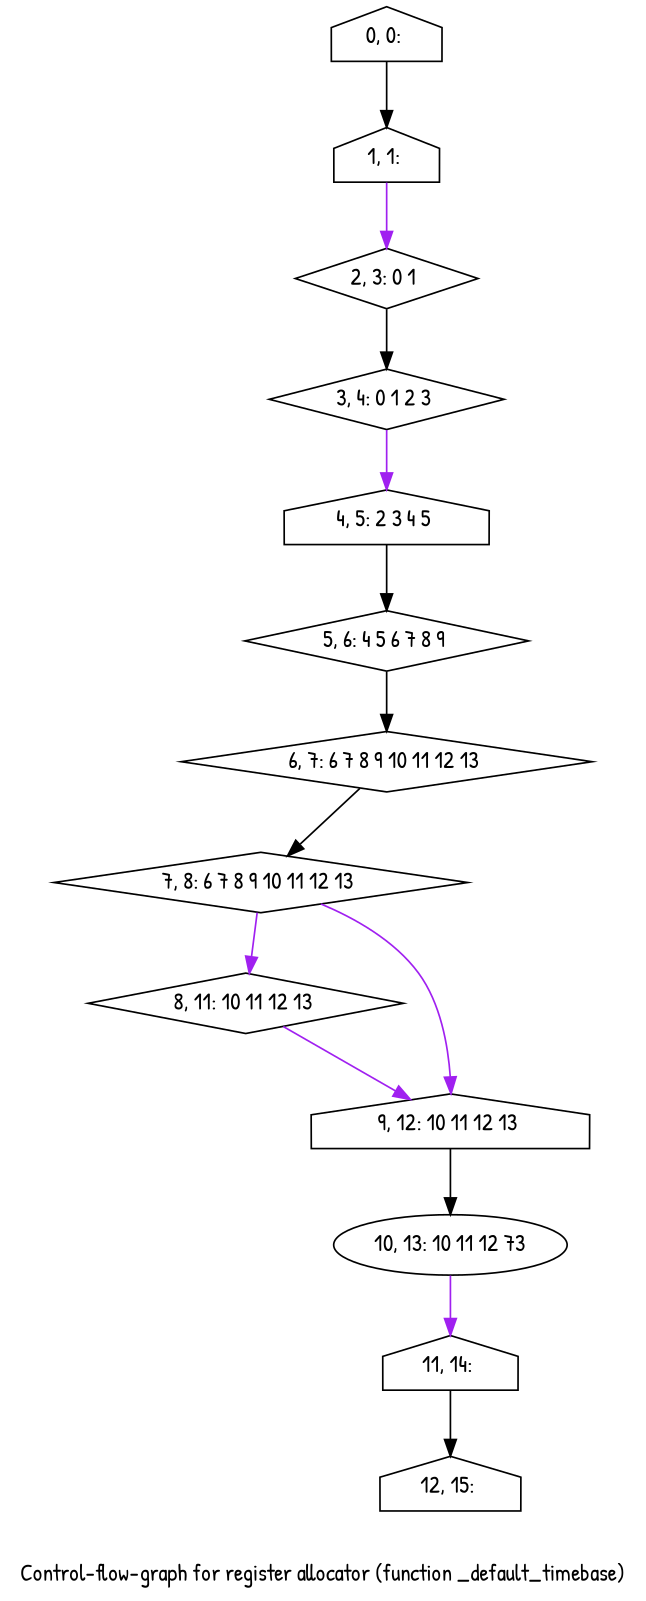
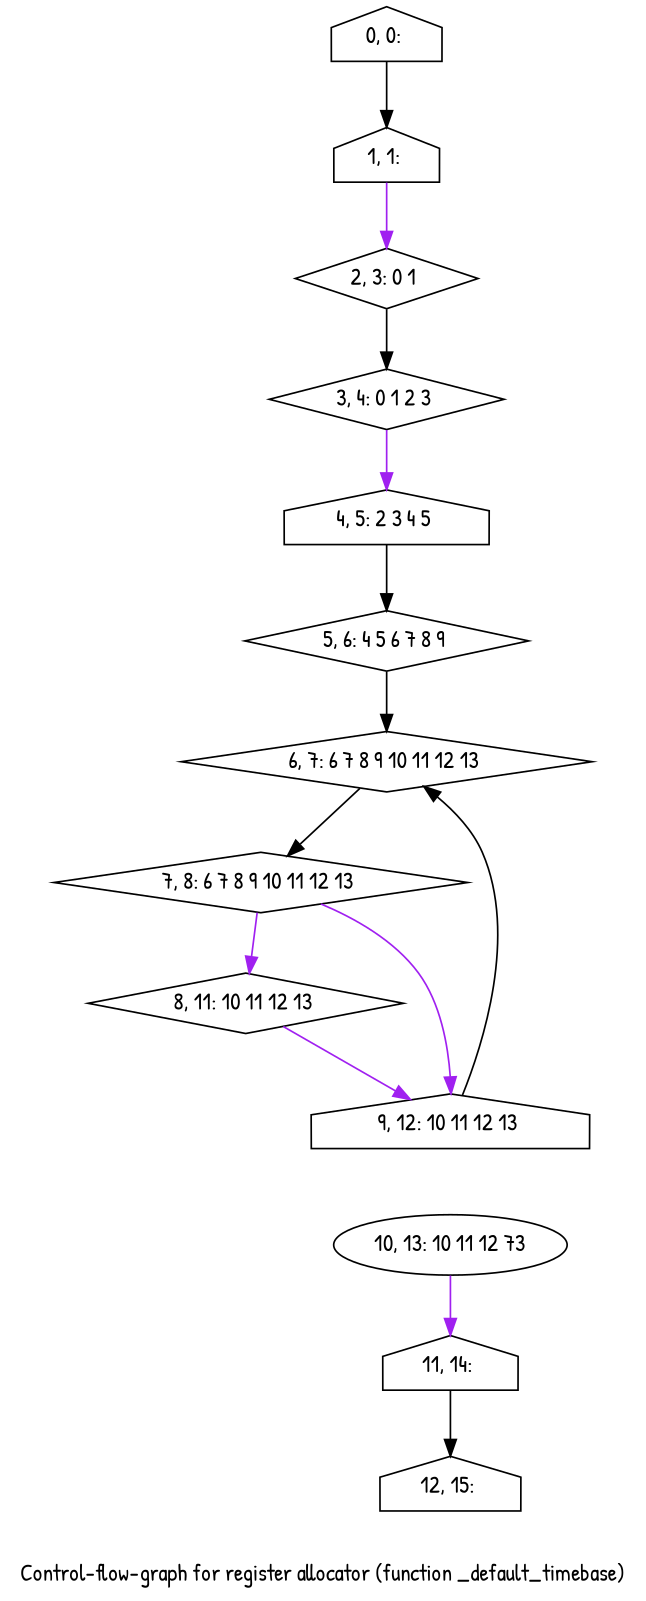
edge "9, 12: 10 11 12 13" -> "10, 13: 10 11 12 73": now "9, 12: 10 11 12 13" -> "6, 7: 6 7 8 9 10 11 12 13"
